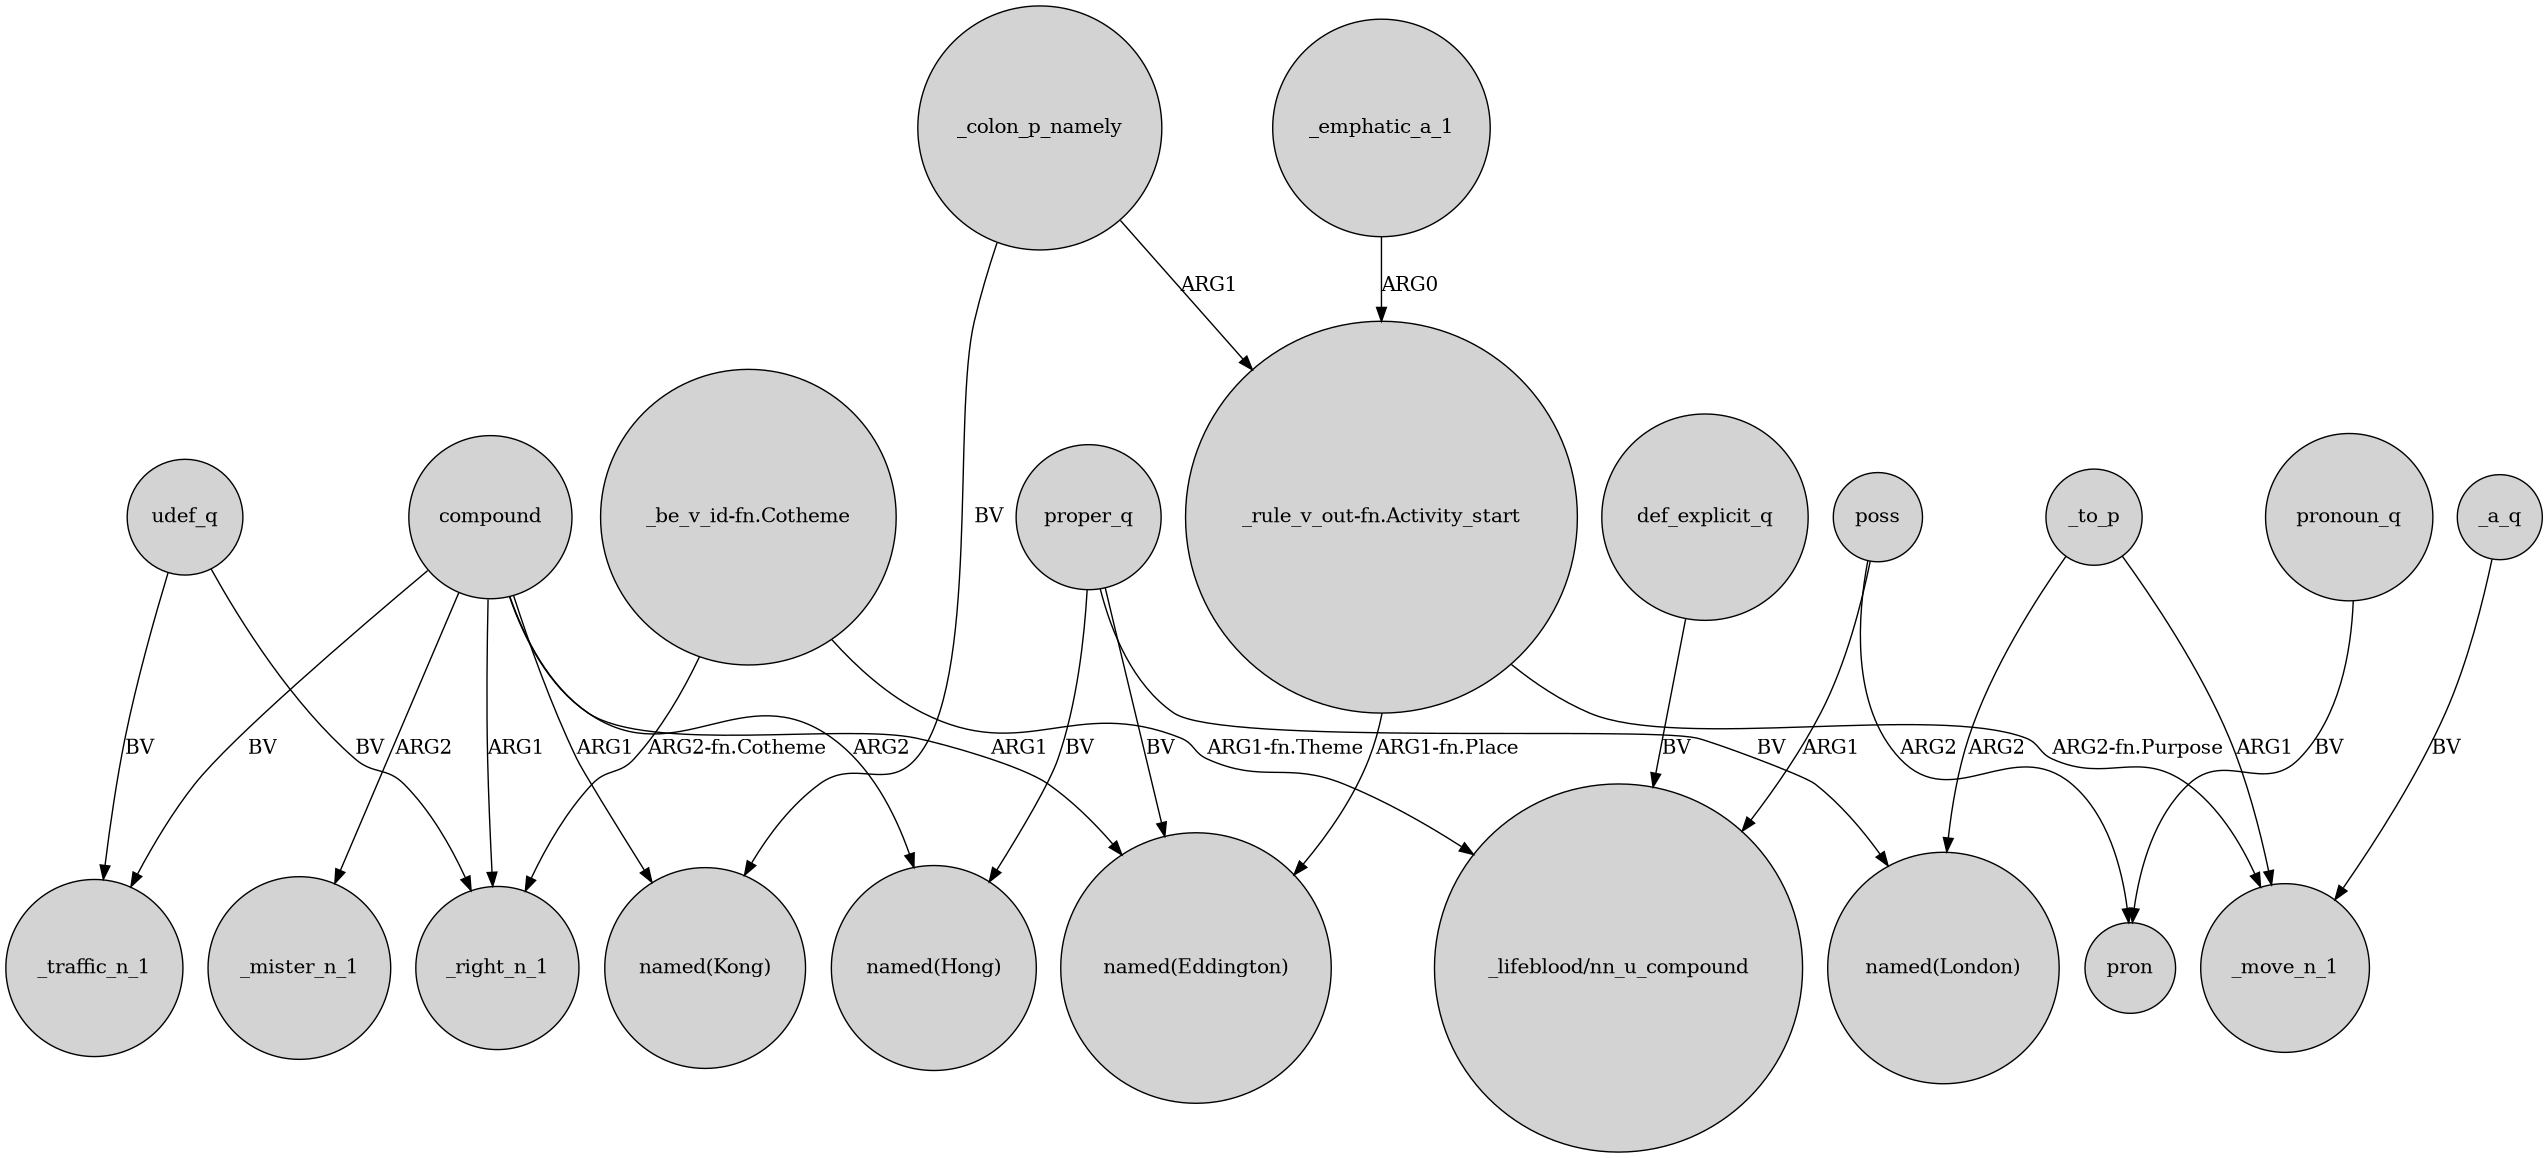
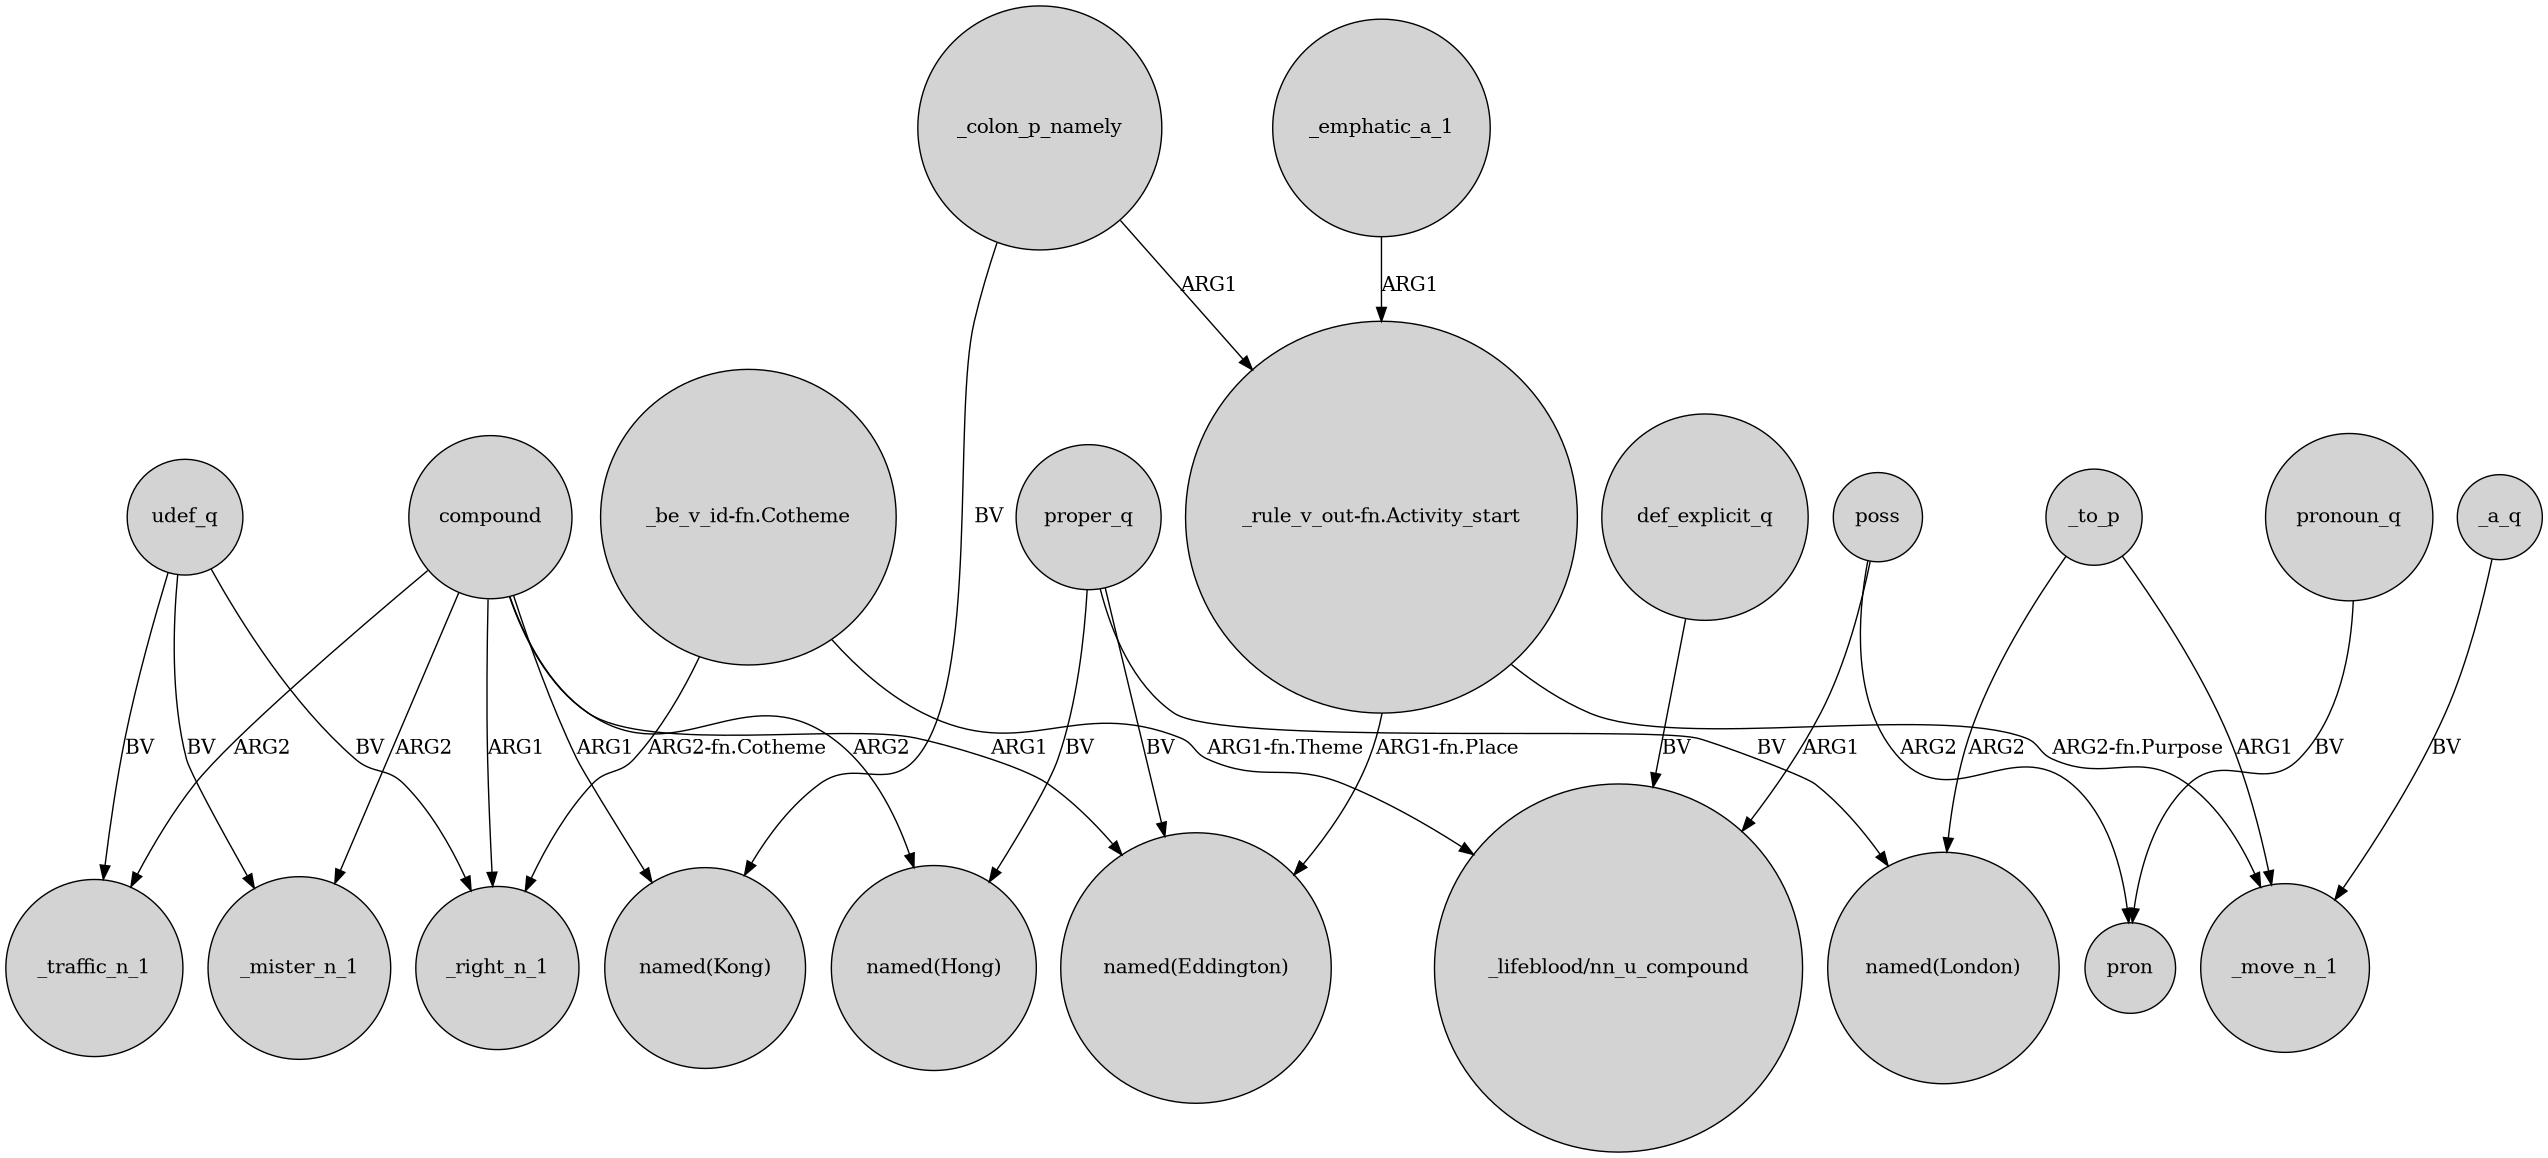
edge "_emphatic_a_1" -> "_rule_v_out-fn.Activity_start": label "ARG0" -> "ARG1"
edge "udef_q" -> "_mister_n_1": added, label "BV"
edge "compound" -> "_traffic_n_1": label "BV" -> "ARG2"
